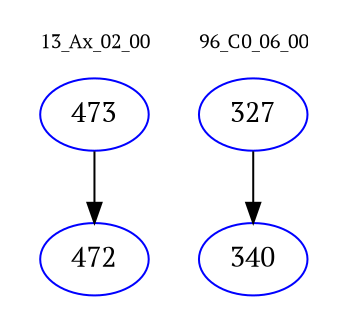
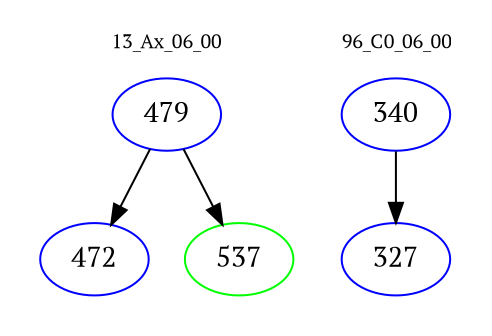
cluster "13_Ax_02_00": label "13_Ax_02_00" -> "13_Ax_06_00"
node "473": label "473" -> "479"
edge "327" -> "340": reversed
node "537": added
